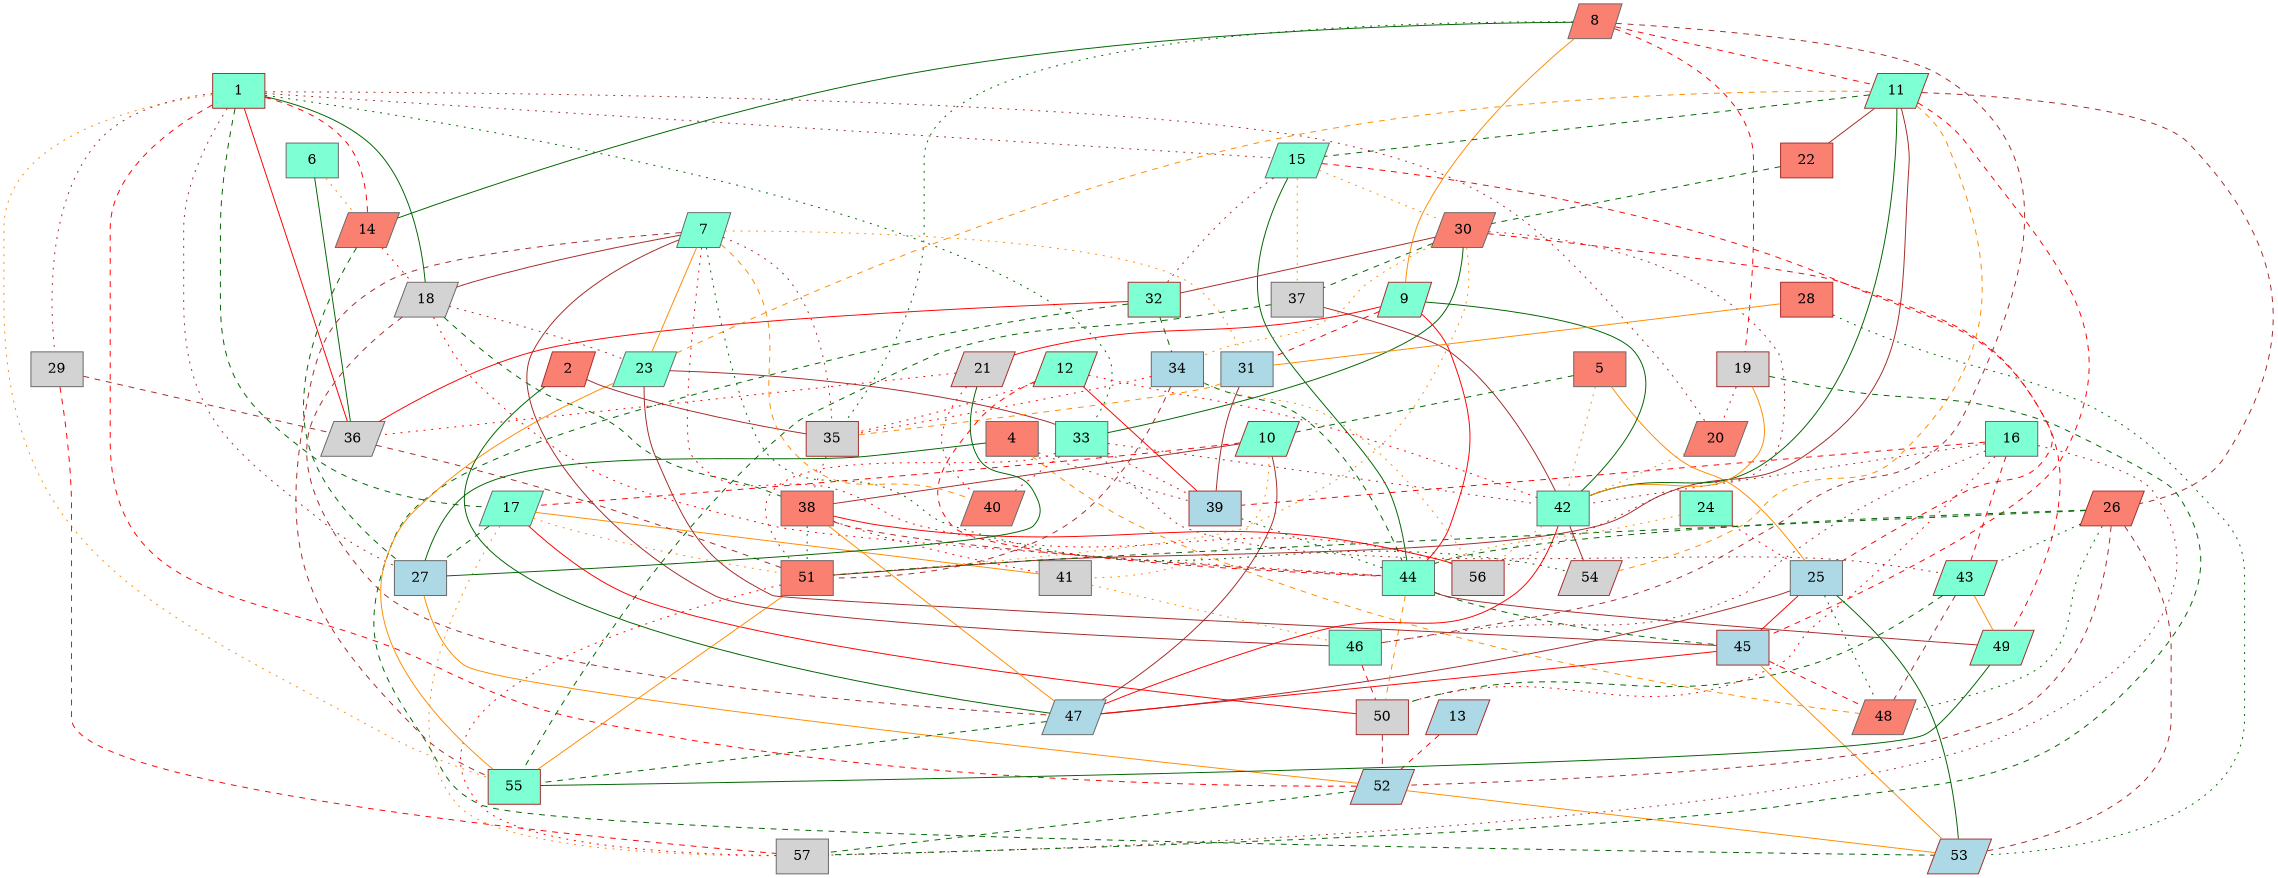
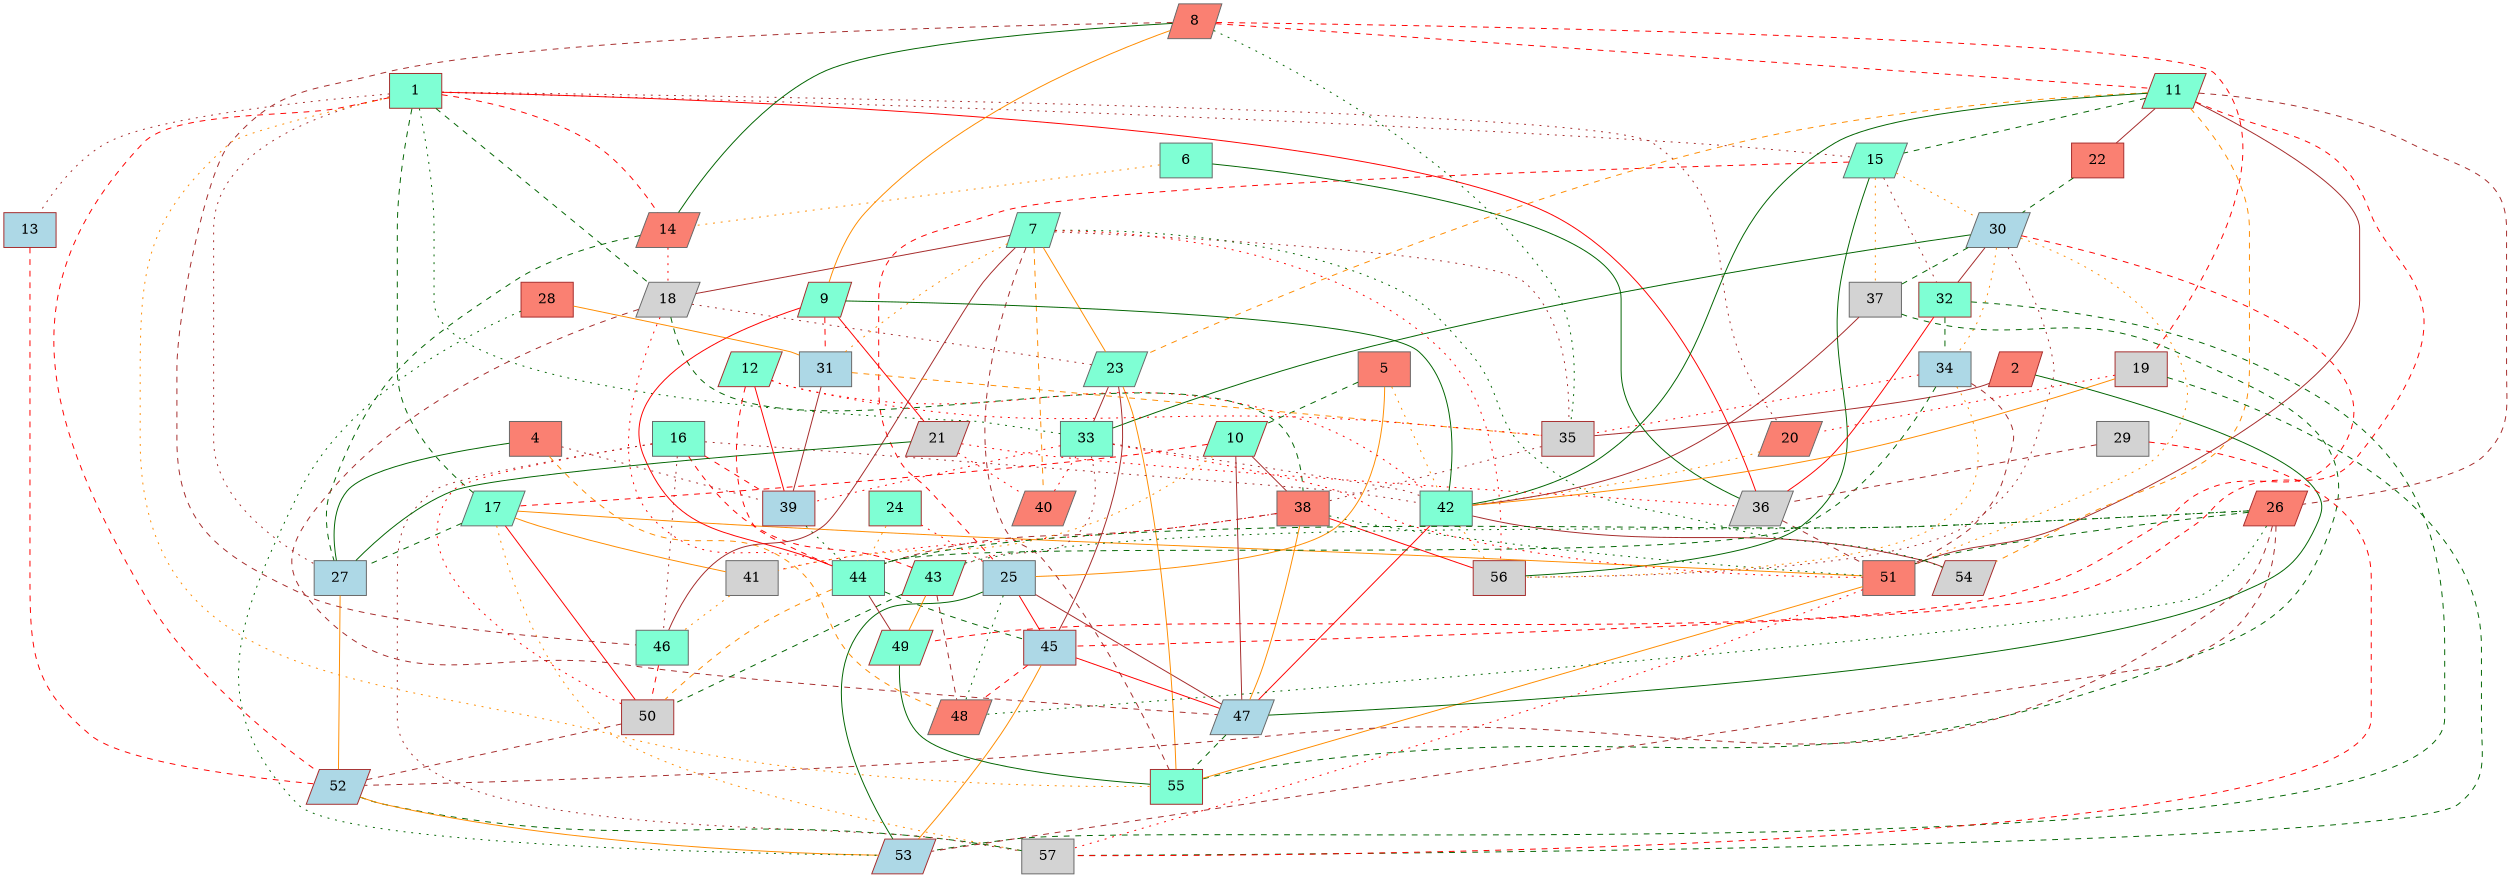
edge "1" -- "18": style solid -> dashed
edge "1" -- "29": now "1" -- "13"
node "30": fillcolor salmon -> lightblue
edge "15" -- "44": now "15" -- "56"
edge "17" -- "51": style dotted -> solid
node "13": shape parallelogram -> box
